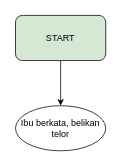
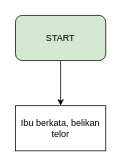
node "Ibu berkata, belikan telor": shape ellipse -> rectangle
